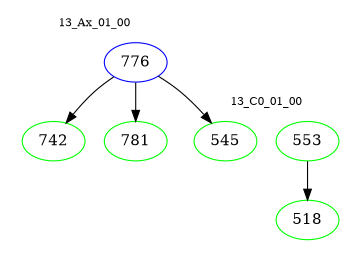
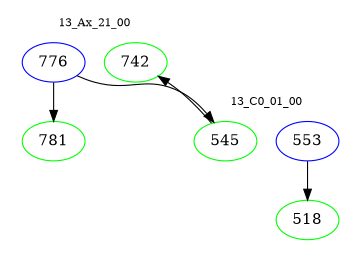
cluster "13_Ax_01_00": label "13_Ax_01_00" -> "13_Ax_21_00"
edge "776" -> "742": now "545" -> "742"
node "553": color green -> blue
